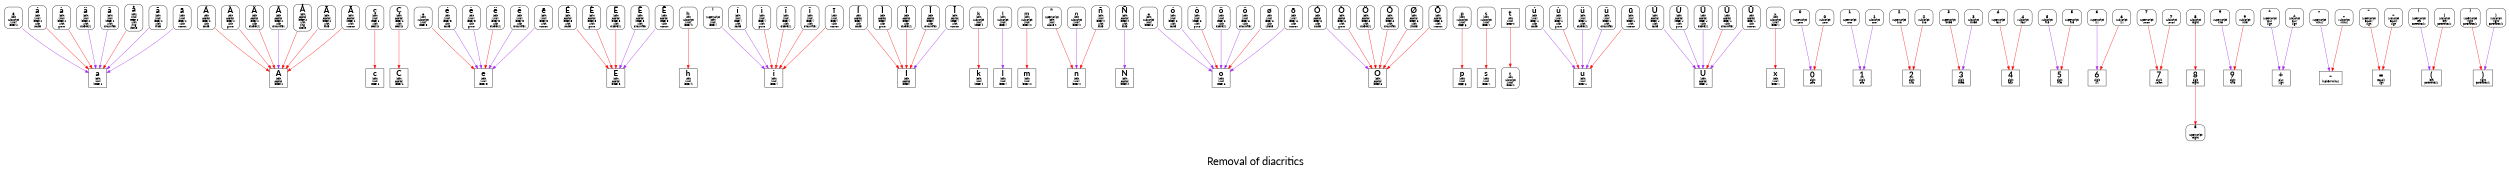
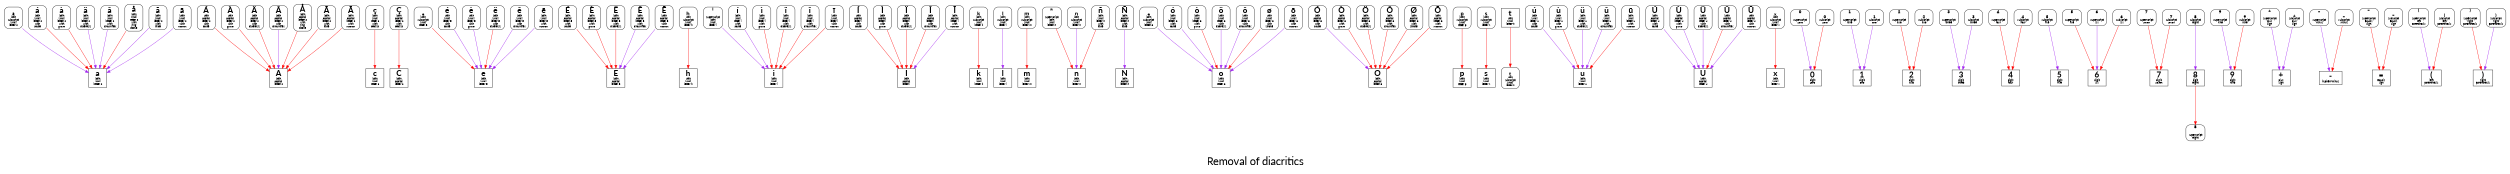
node "¹": text "one" -> "nine"
node "ⁿ": text "above n" -> "letter n"
edge "³" -> "3": color red -> purple
edge "⁵" -> "5": now "⁵" -> "6"
edge "₈" -> "8": color red -> purple
